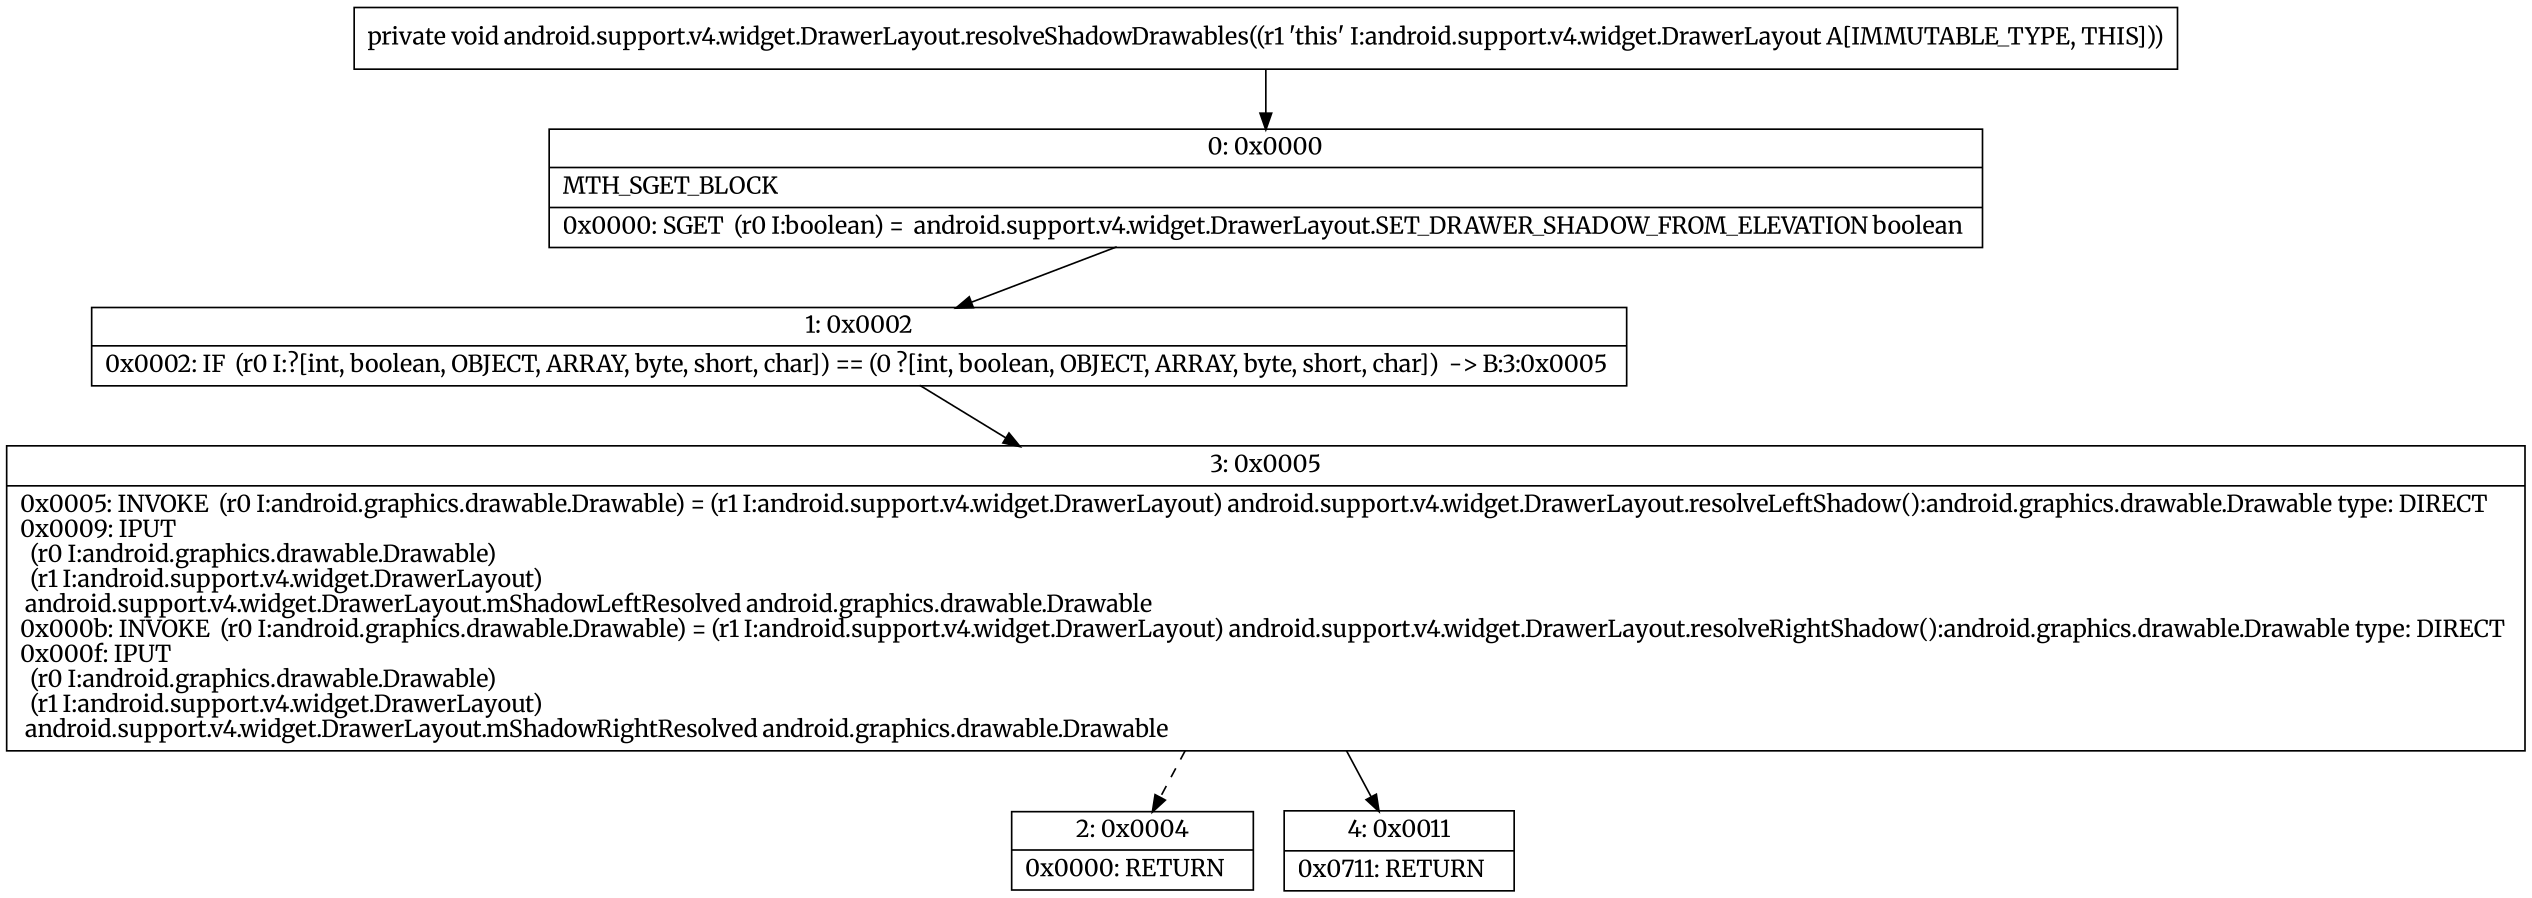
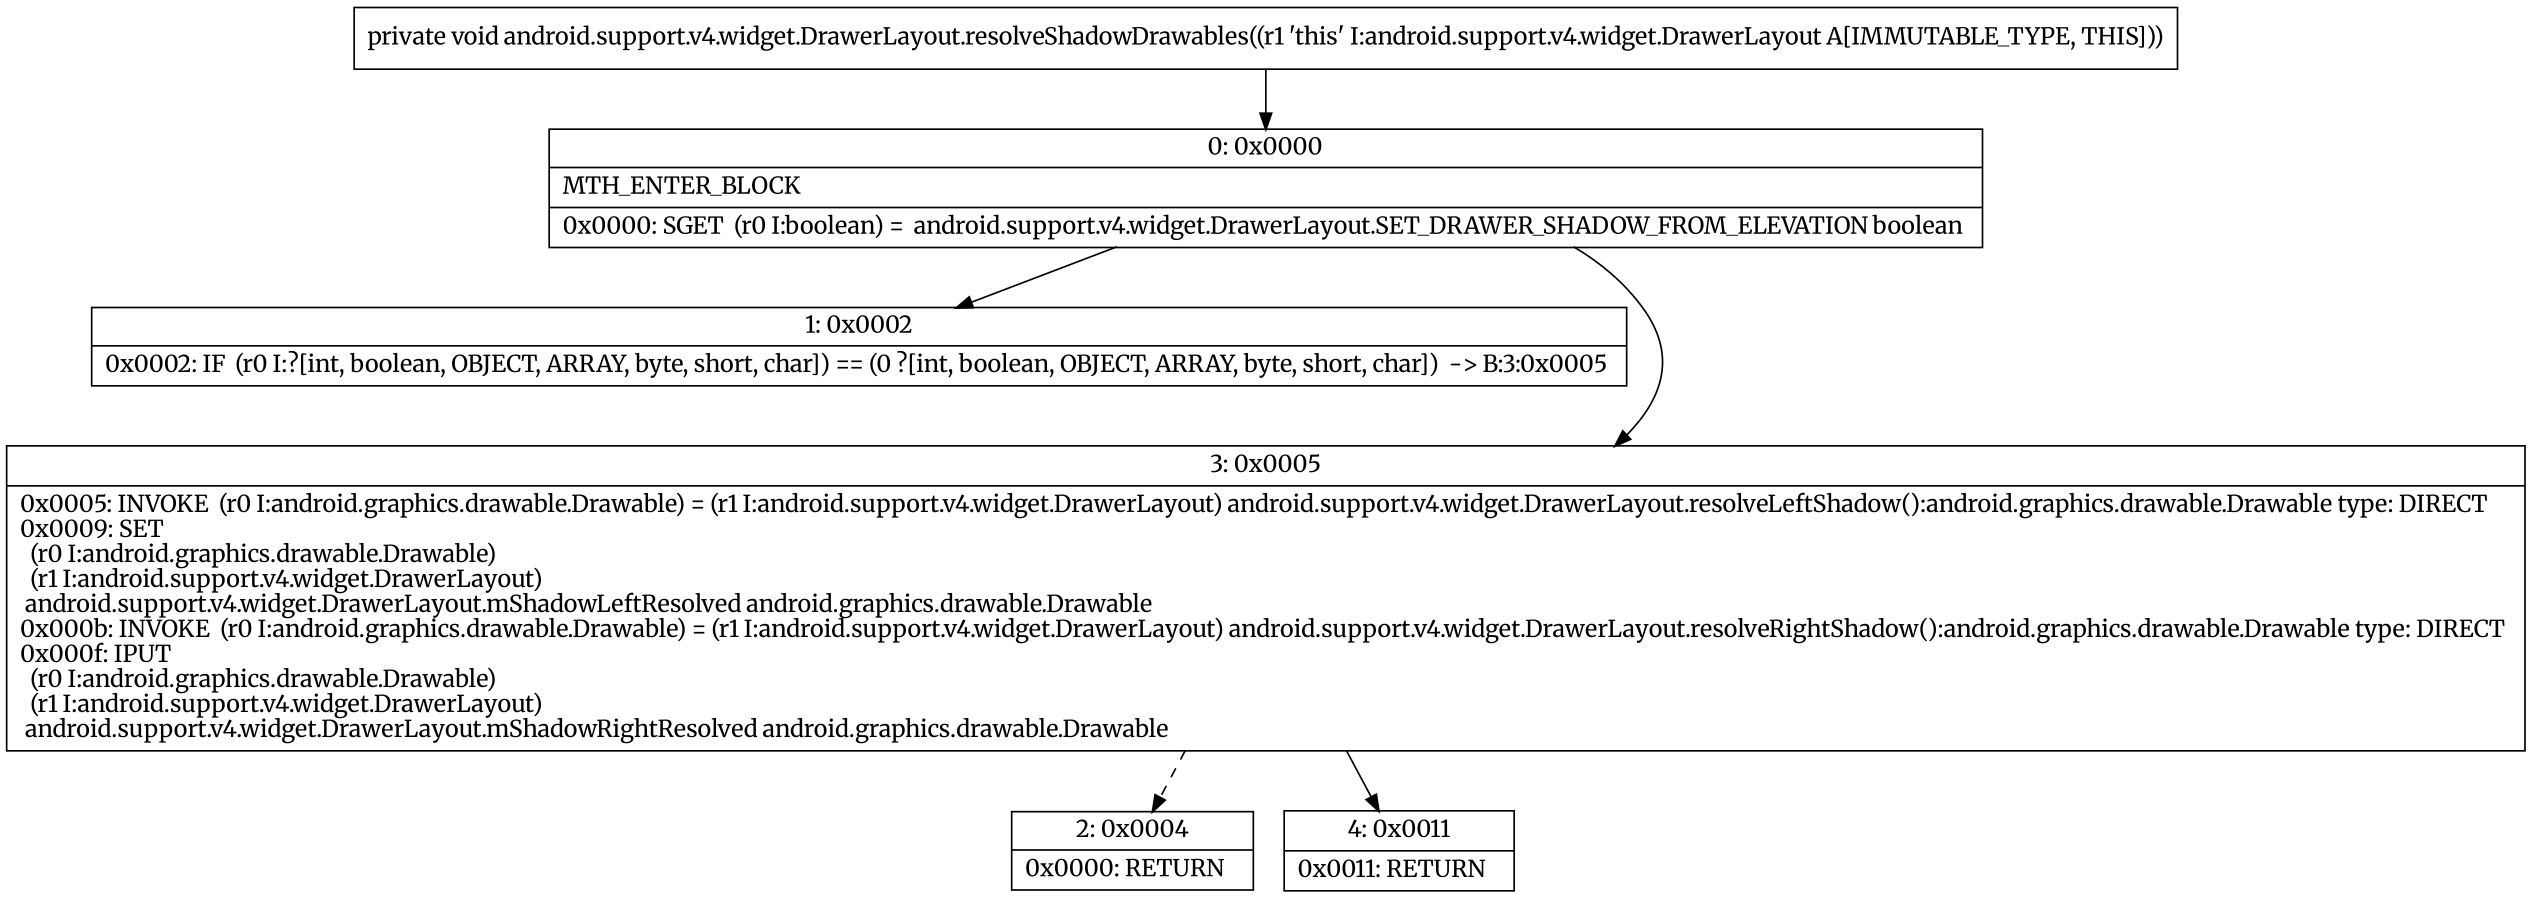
node "0: 0x0000": text "MTH_SGET_BLOCK" -> "MTH_ENTER_BLOCK"
edge "1: 0x0002" -> "3: 0x0005": now "0: 0x0000" -> "3: 0x0005"
node "3: 0x0005": text "0x0009: IPUT" -> "0x0009: SET"
node "4: 0x0011": text "0x0711: RETURN" -> "0x0011: RETURN"
